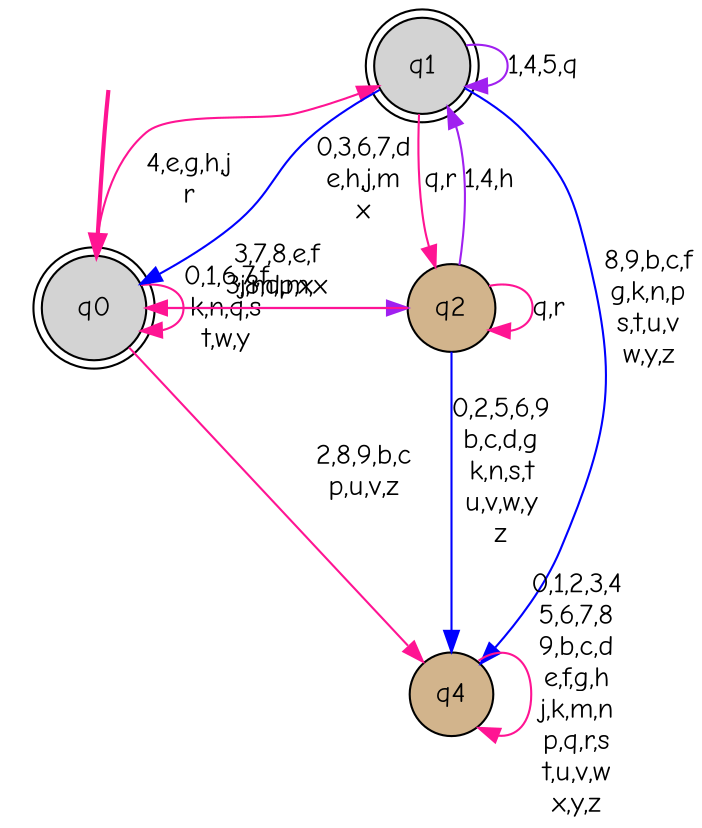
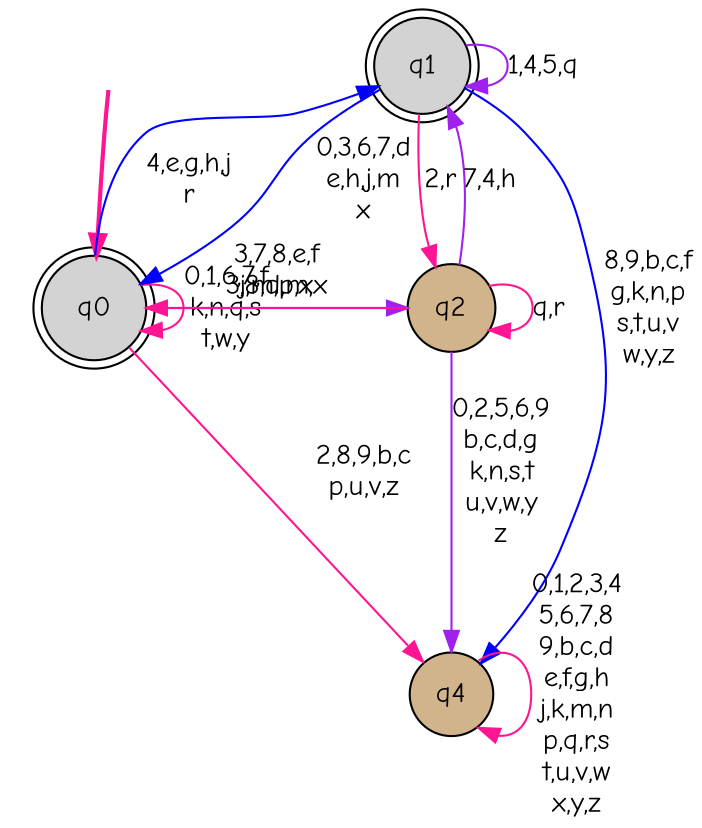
edge "q0" -> "q1": color deeppink -> blue
edge "q1" -> "q2": label "q,r" -> "2,r"
edge "q2" -> "q1": label "1,4,h" -> "7,4,h"
edge "q2" -> "q4": color blue -> purple
